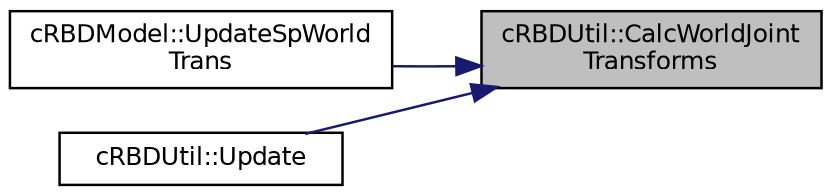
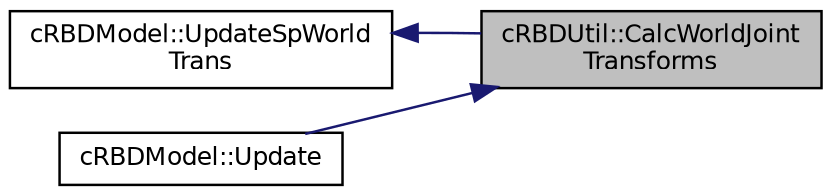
edge "cRBDModel::UpdateSpWorld Trans" -> "cRBDUtil::CalcWorldJoint Transforms": reversed
node "cRBDUtil::Update": label "cRBDUtil::Update" -> "cRBDModel::Update"
